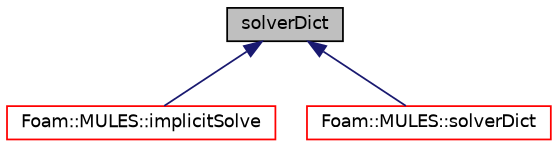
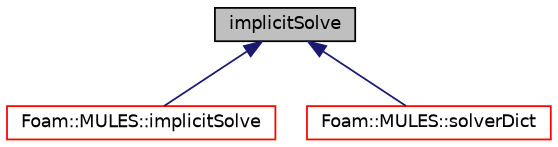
node "solverDict": label "solverDict" -> "implicitSolve"
